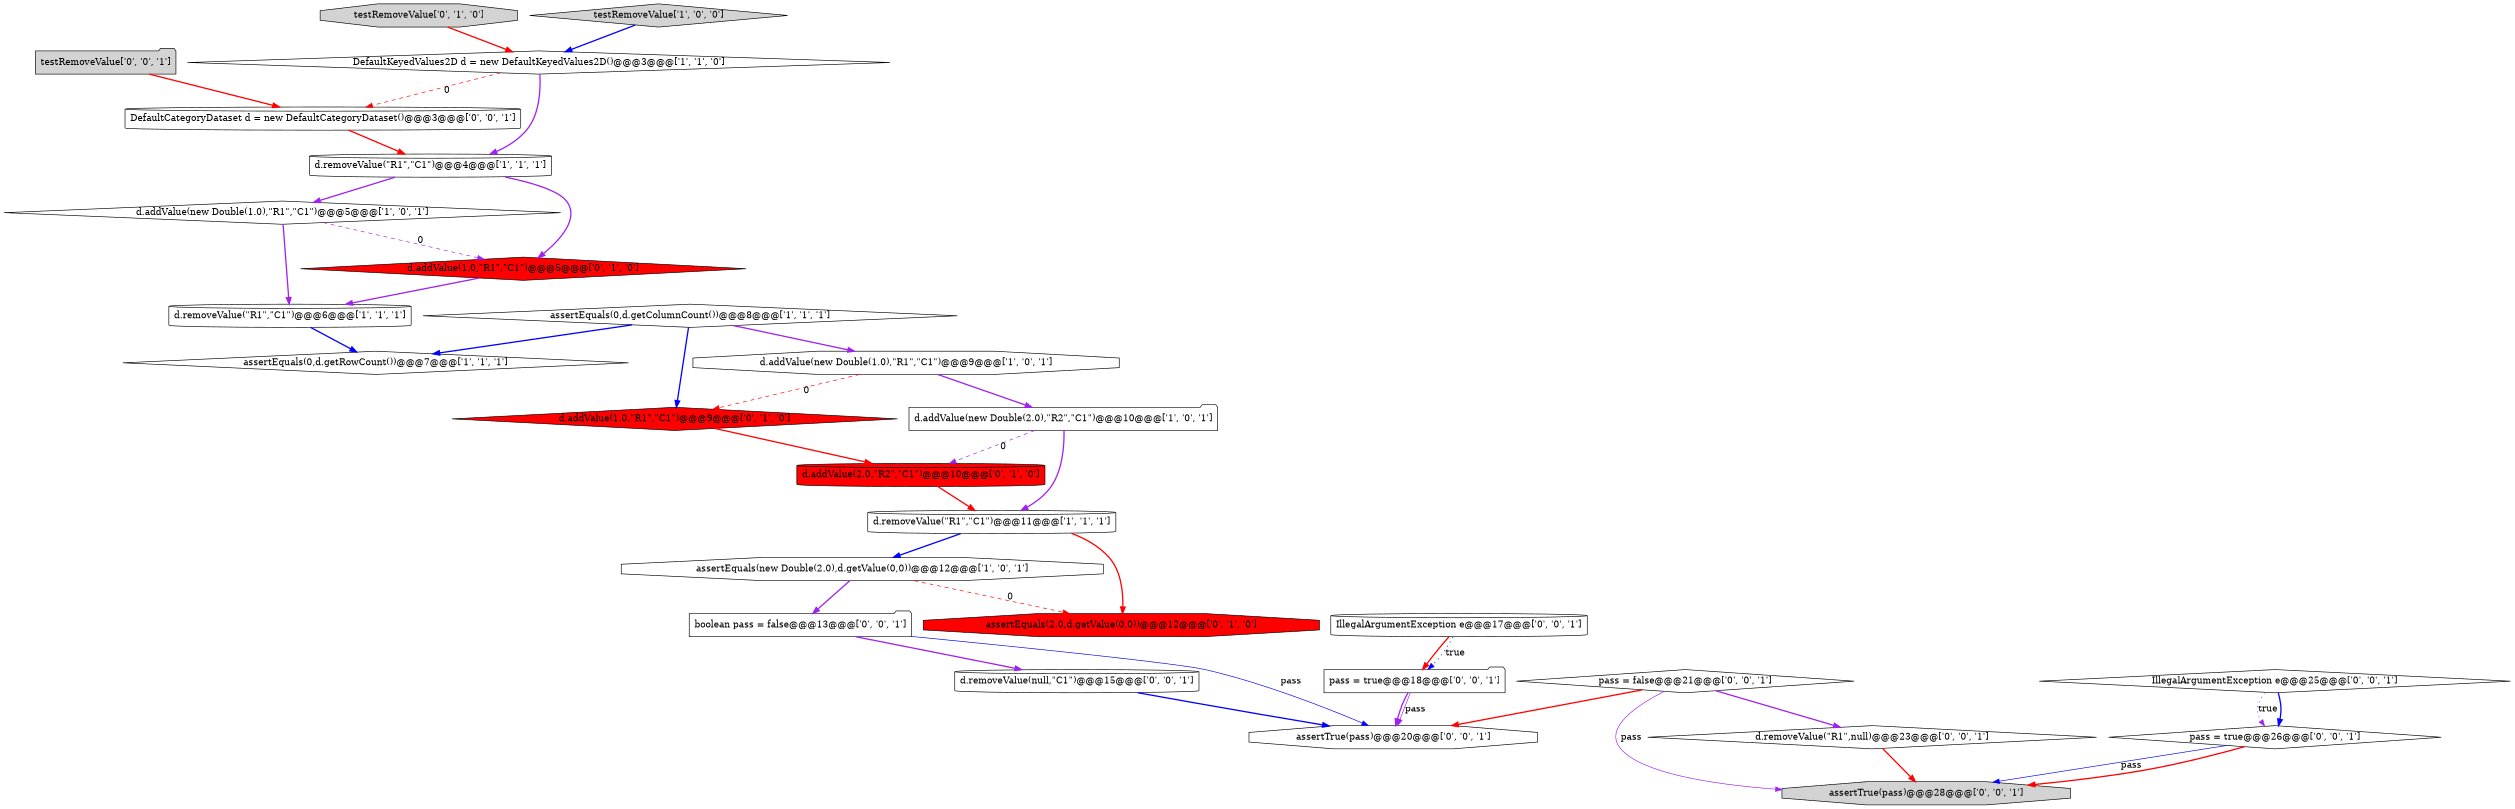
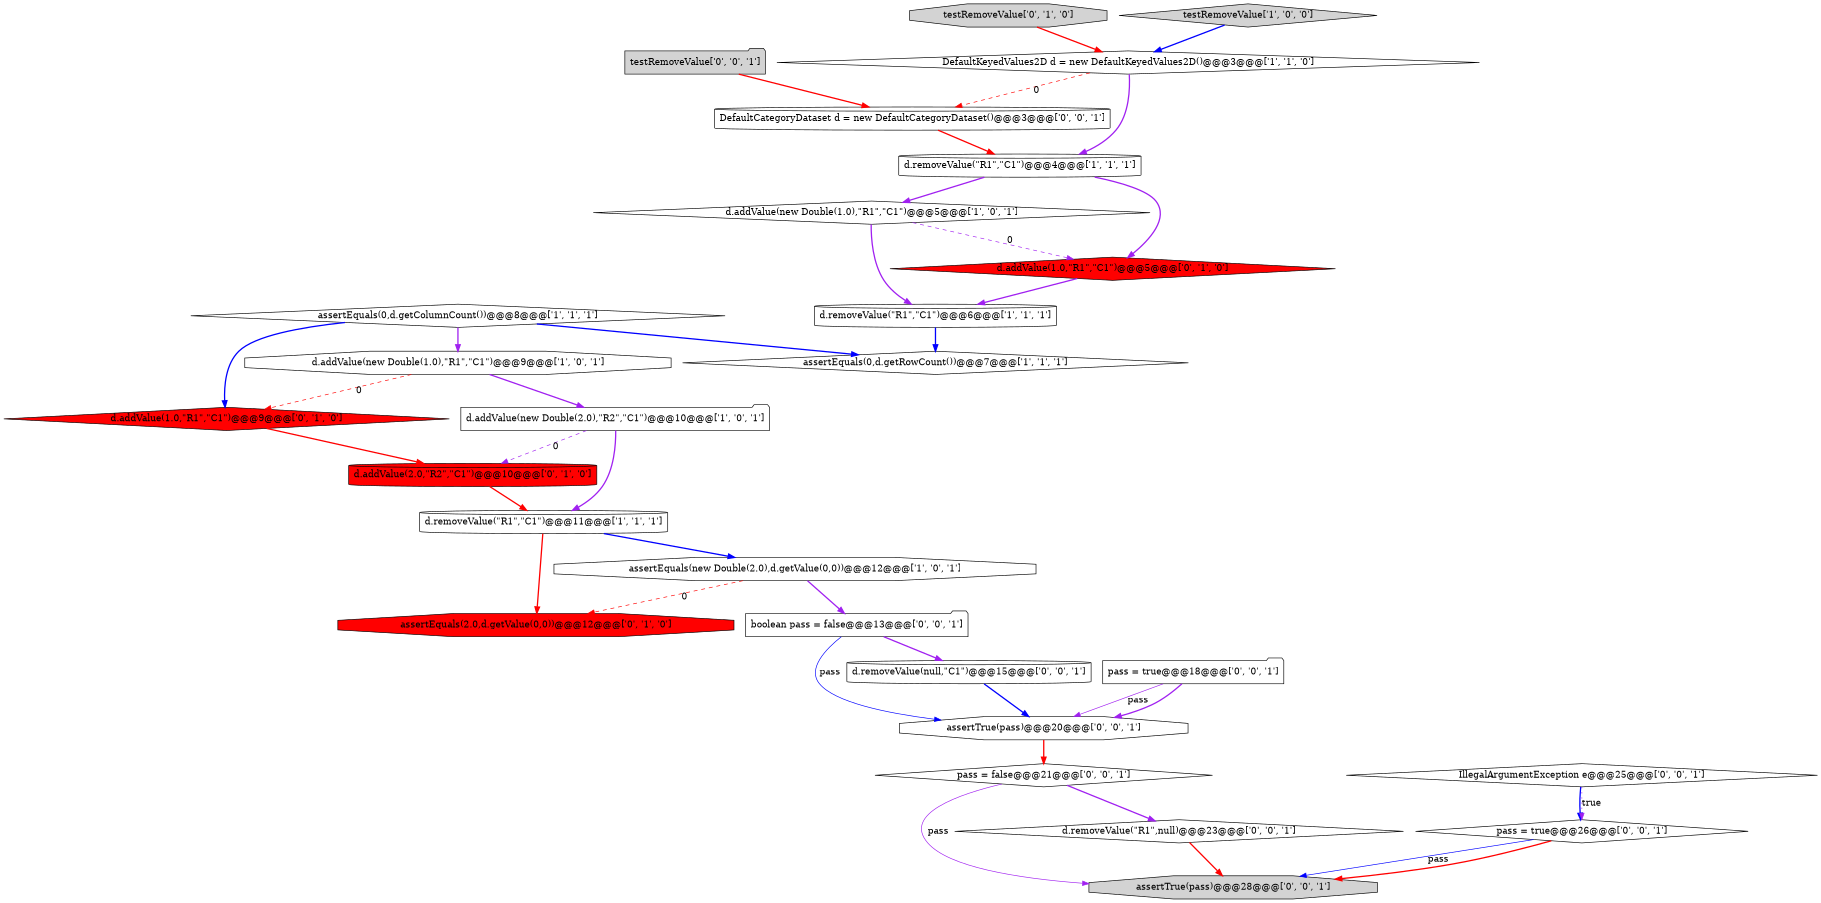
node "IllegalArgumentException e@@@17@@@['0', '0', '1']": removed
edge "pass = false@@@21@@@['0', '0', '1']" -> "assertTrue(pass)@@@20@@@['0', '0', '1']": reversed
